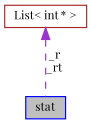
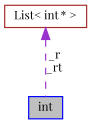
node "stat": label "stat" -> "int"
